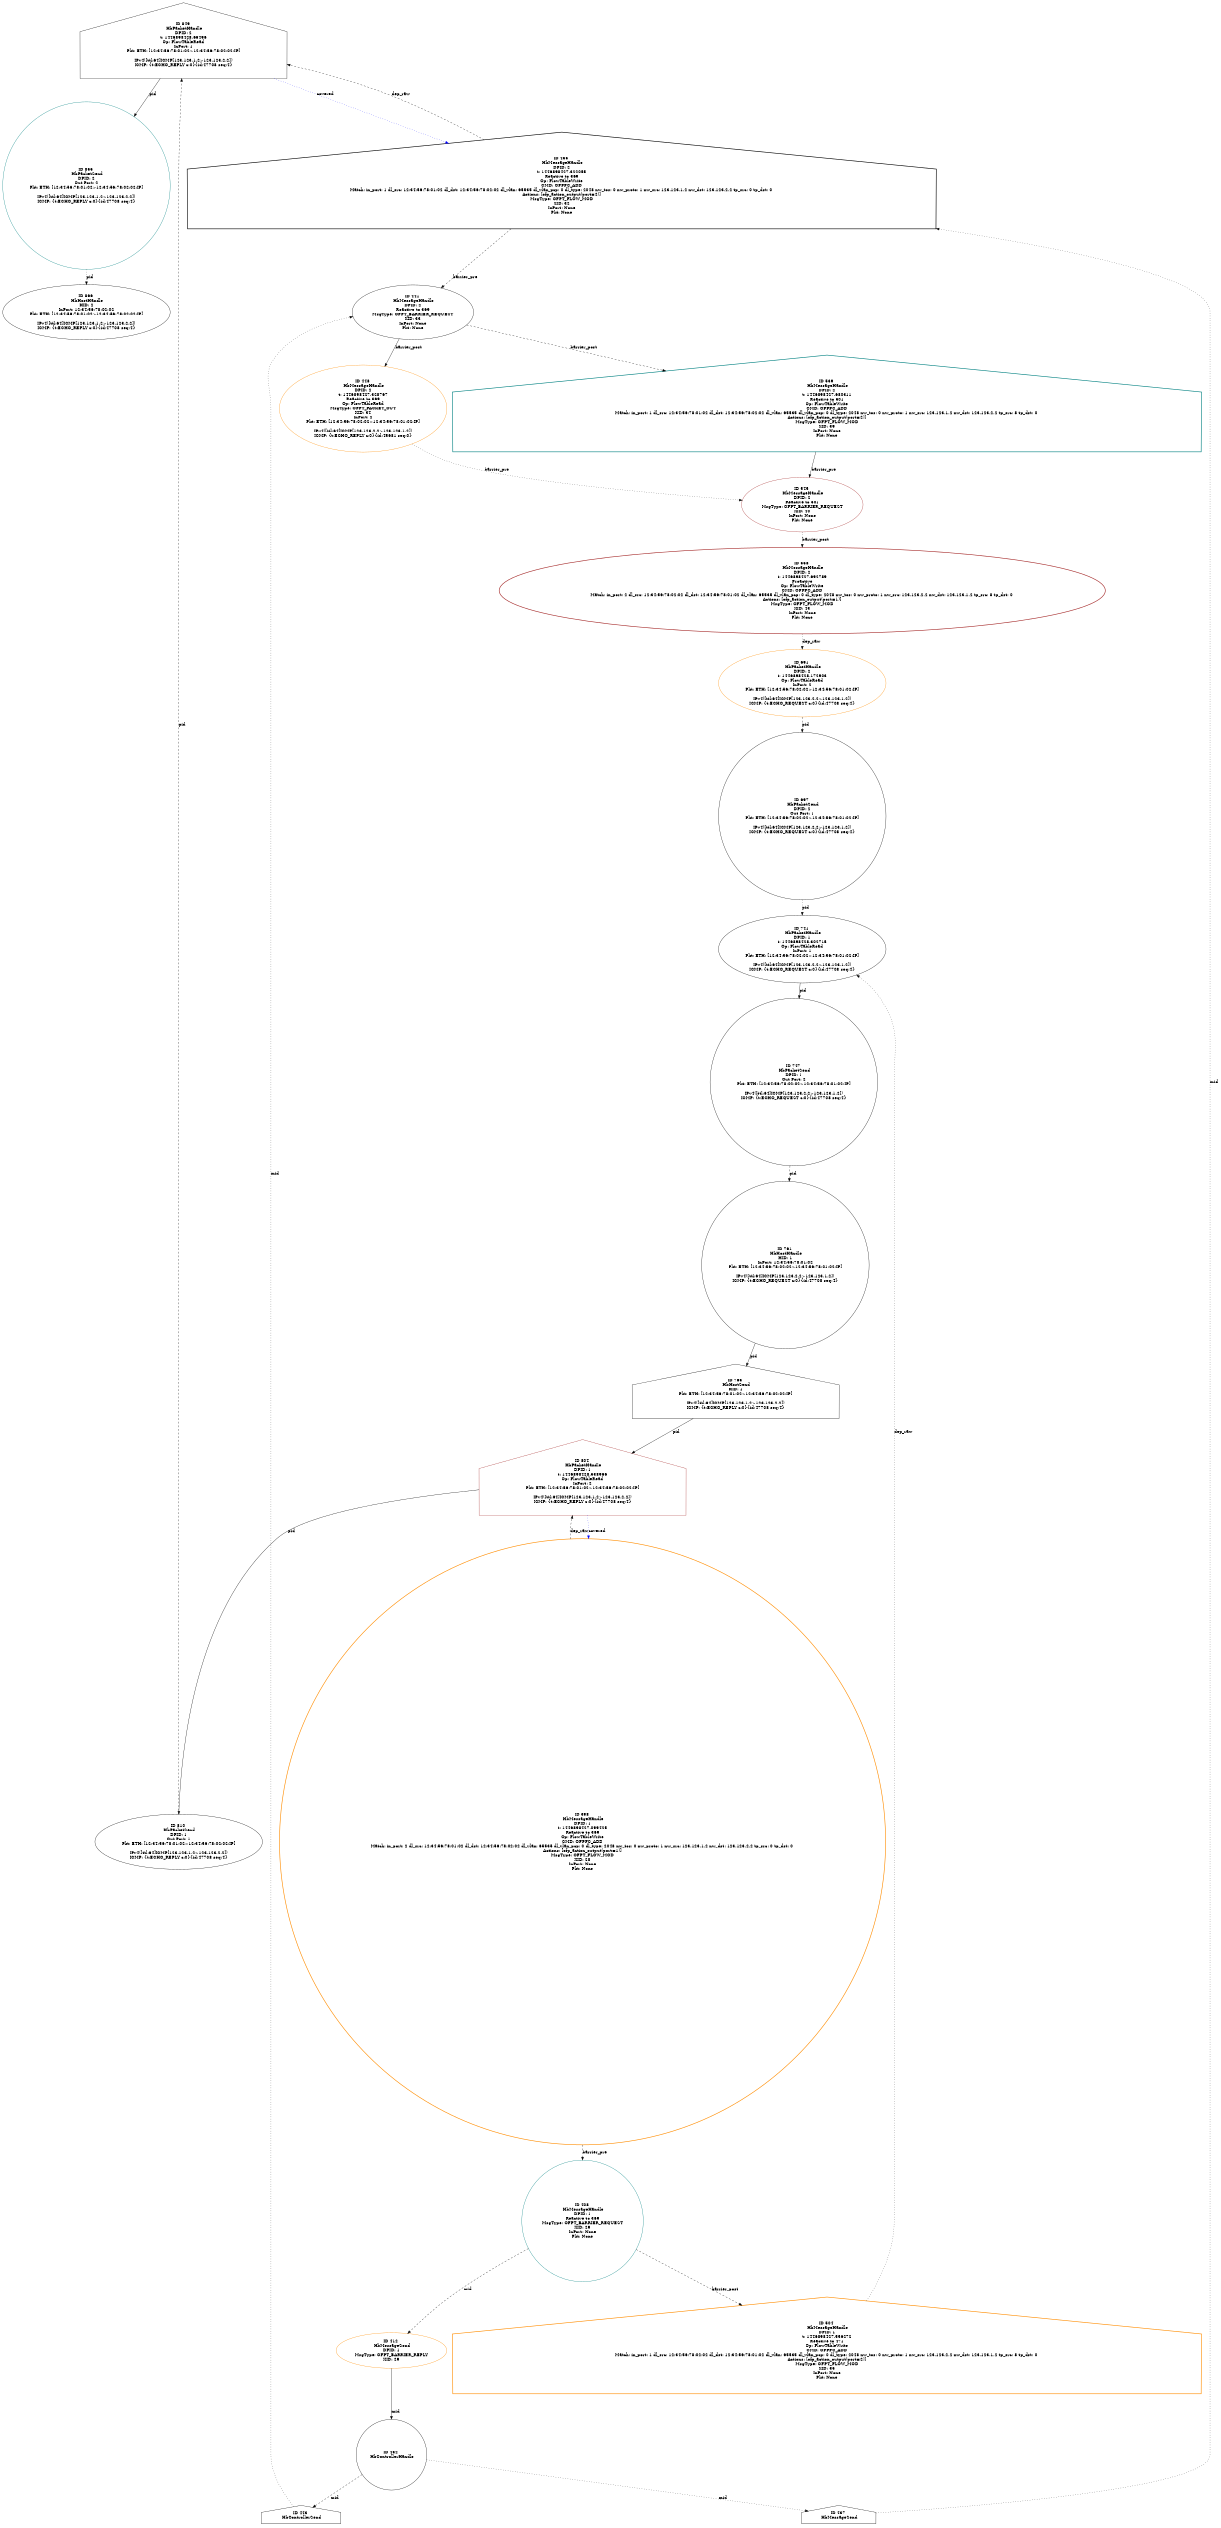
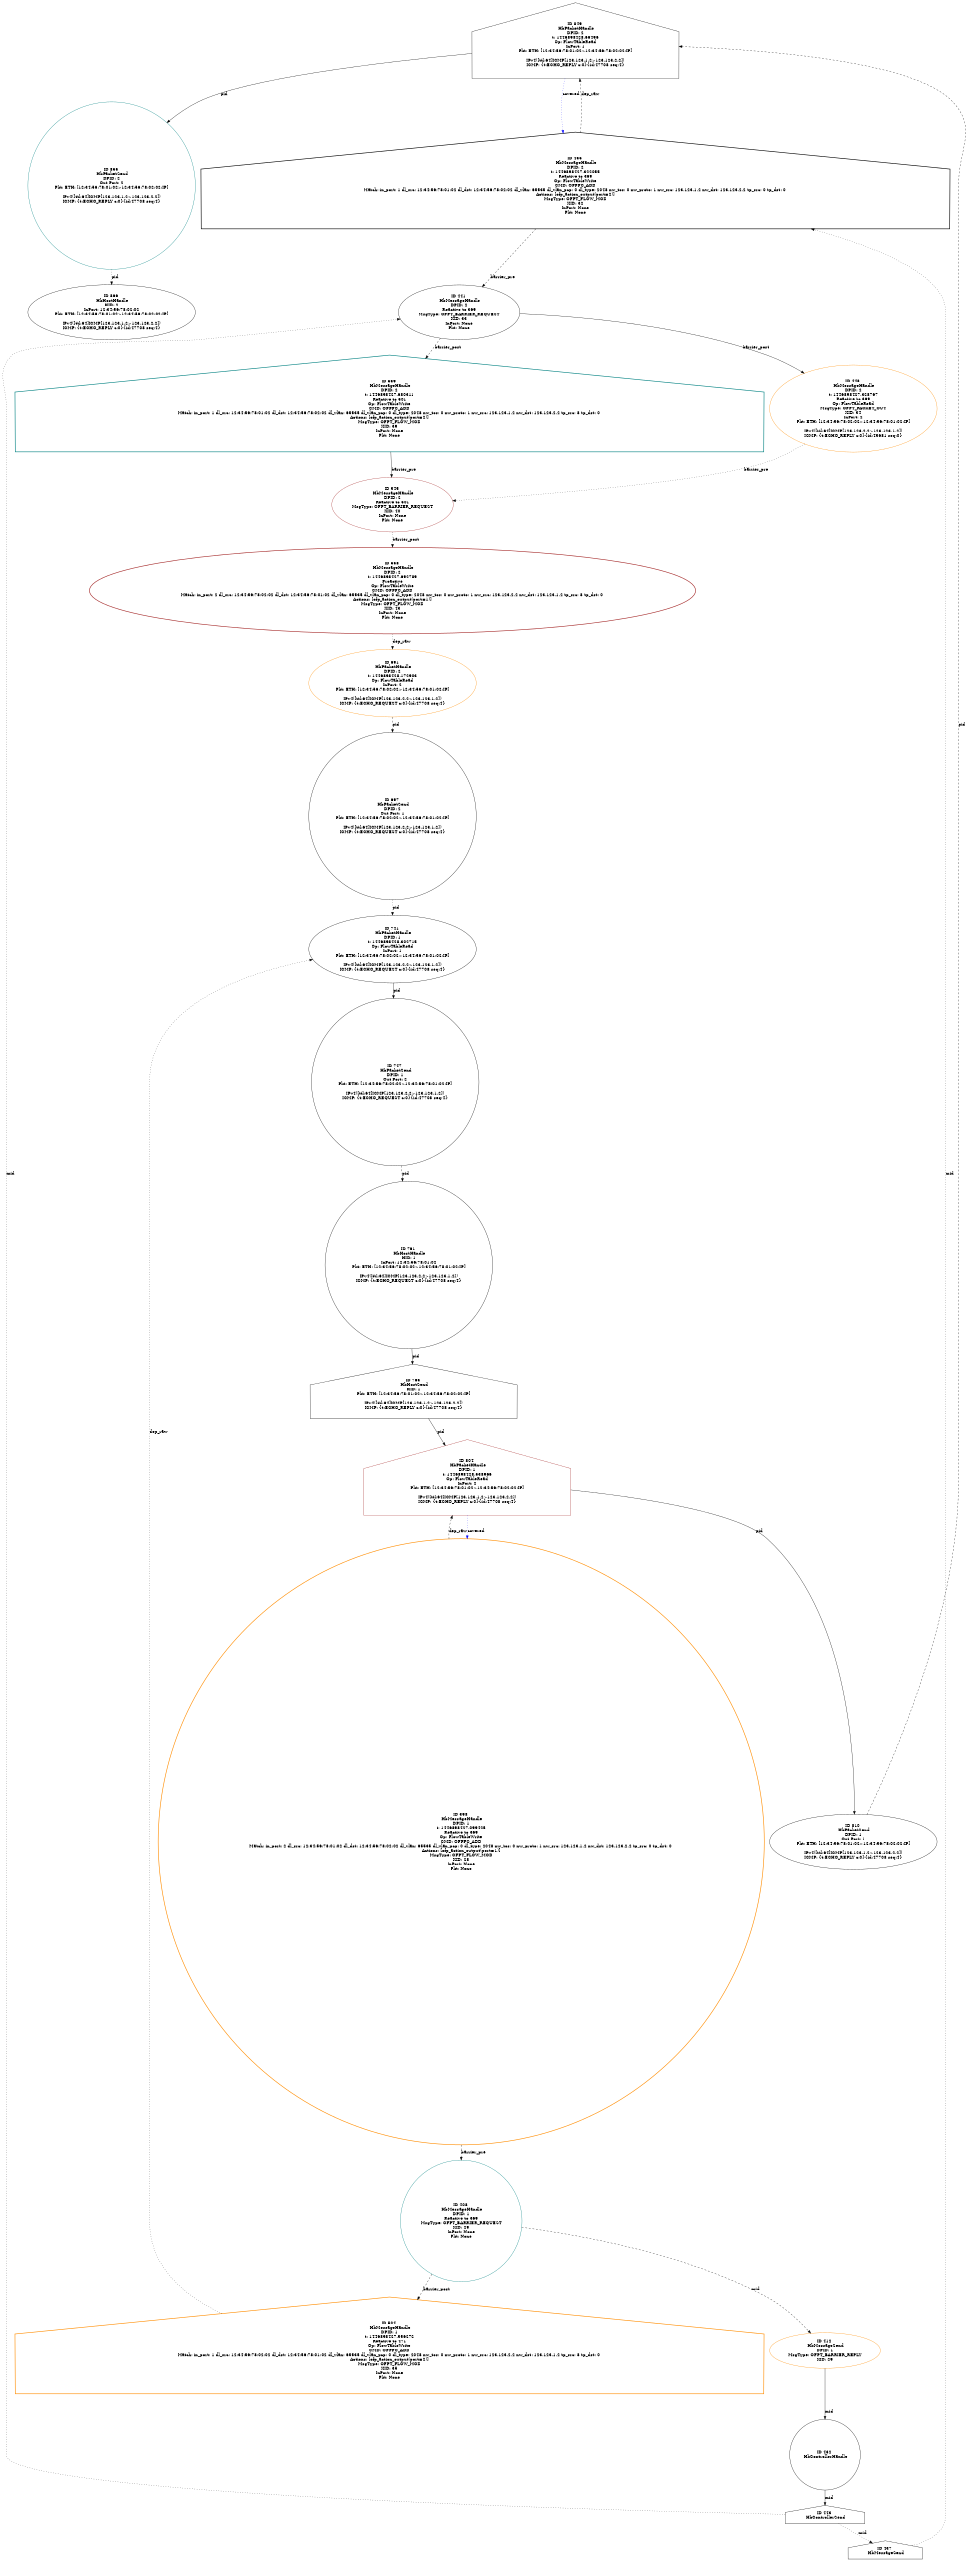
edge "ID 432 HbControllerHandle" -> "ID 437 HbMessageSend": now "ID 443 HbControllerSend" -> "ID 437 HbMessageSend"
edge "ID 432 HbControllerHandle" -> "ID 443 HbControllerSend": style dashed -> solid
